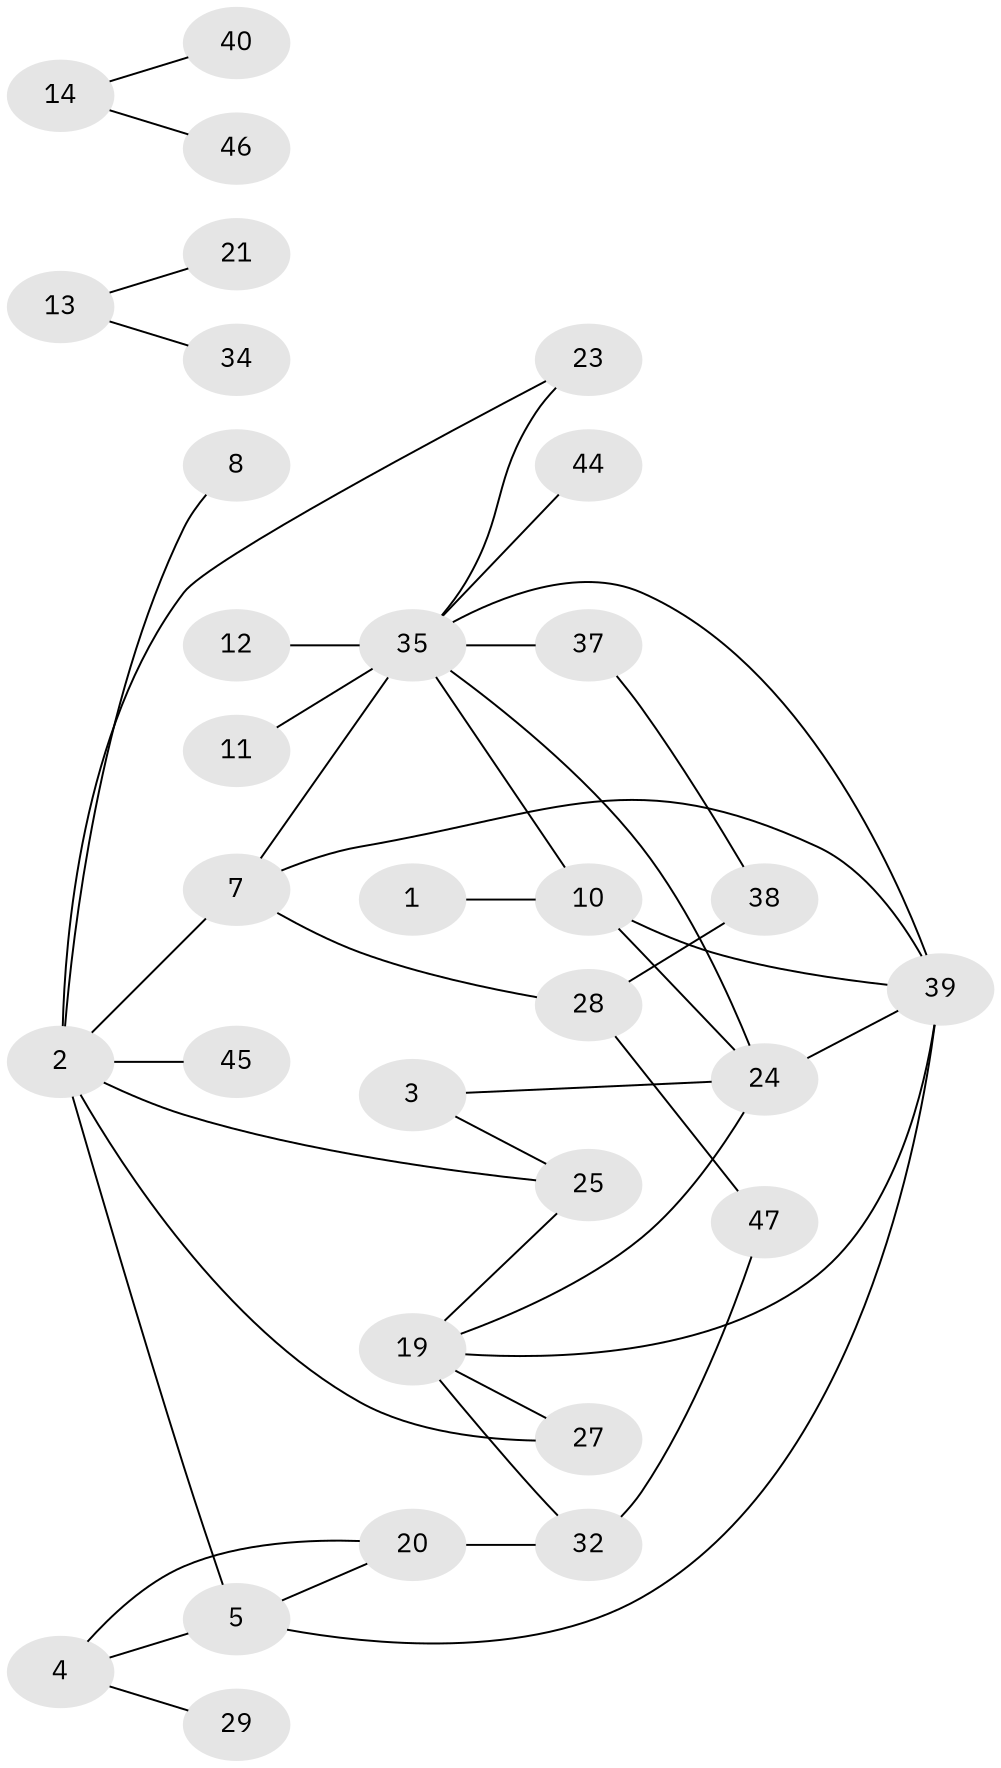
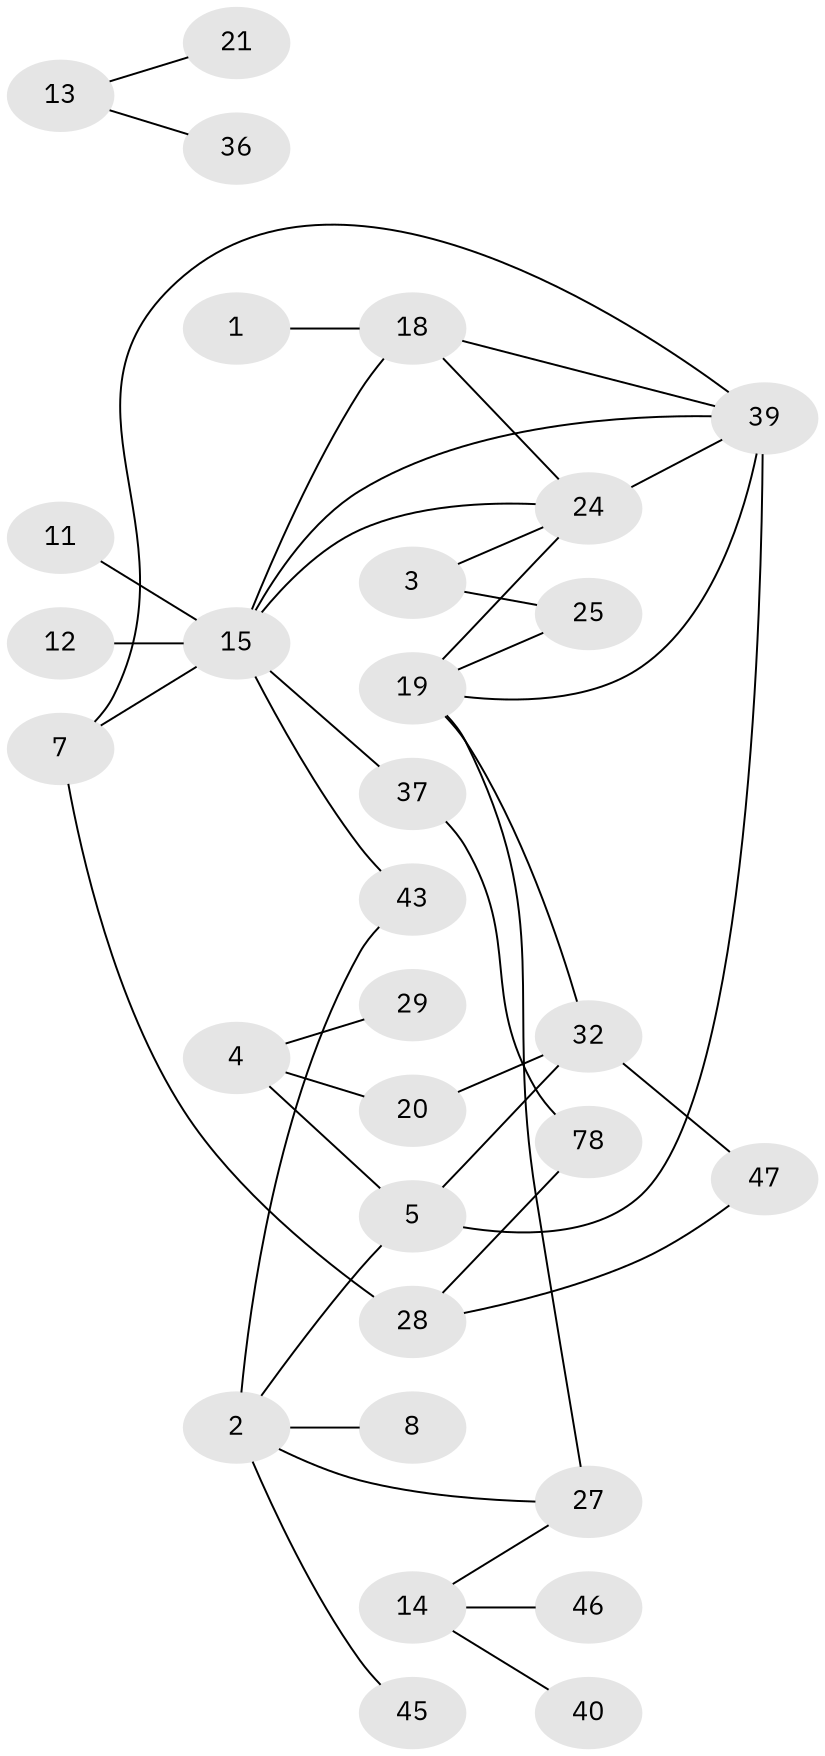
node "34": label "34" -> "36"
node "23": label "23" -> "43"
node "44": removed
node "35": label "35" -> "15"
node "10": label "10" -> "18"
node "38": label "38" -> "78"
edge "7" -- "2": removed
edge "2" -- "25": removed
edge "27" -- "14": added
edge "20" -- "5": now "32" -- "5"
